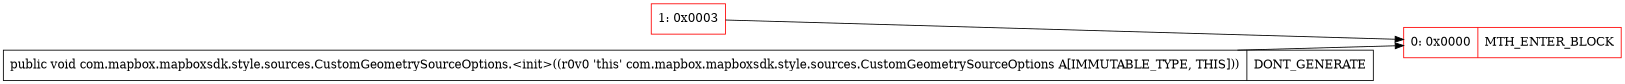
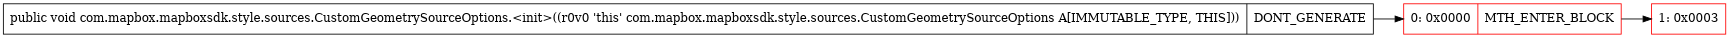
edge "1: 0x0003" -> "0: 0x0000": reversed
